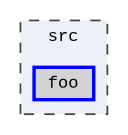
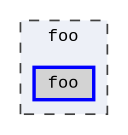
cluster "src": label "src" -> "foo"
